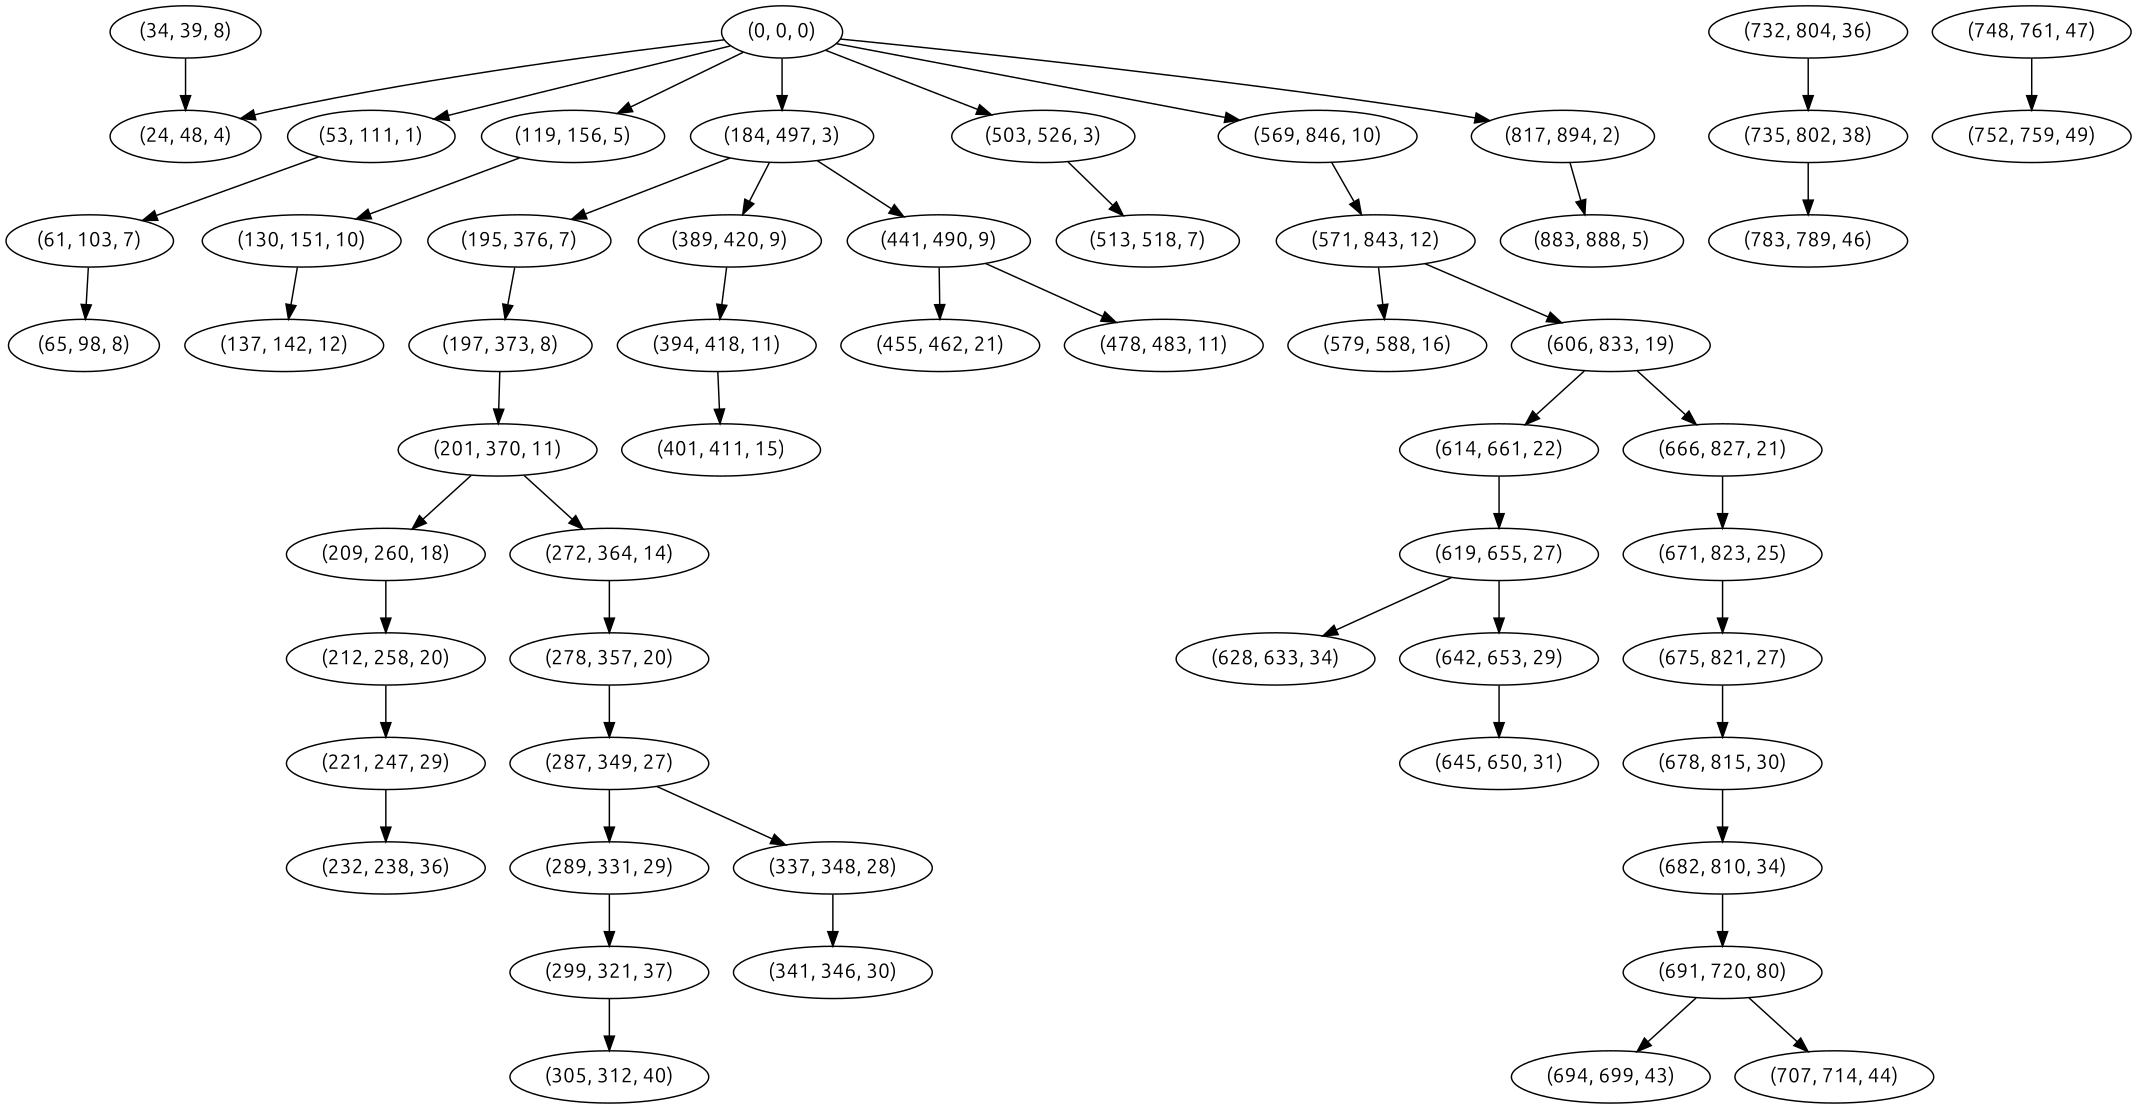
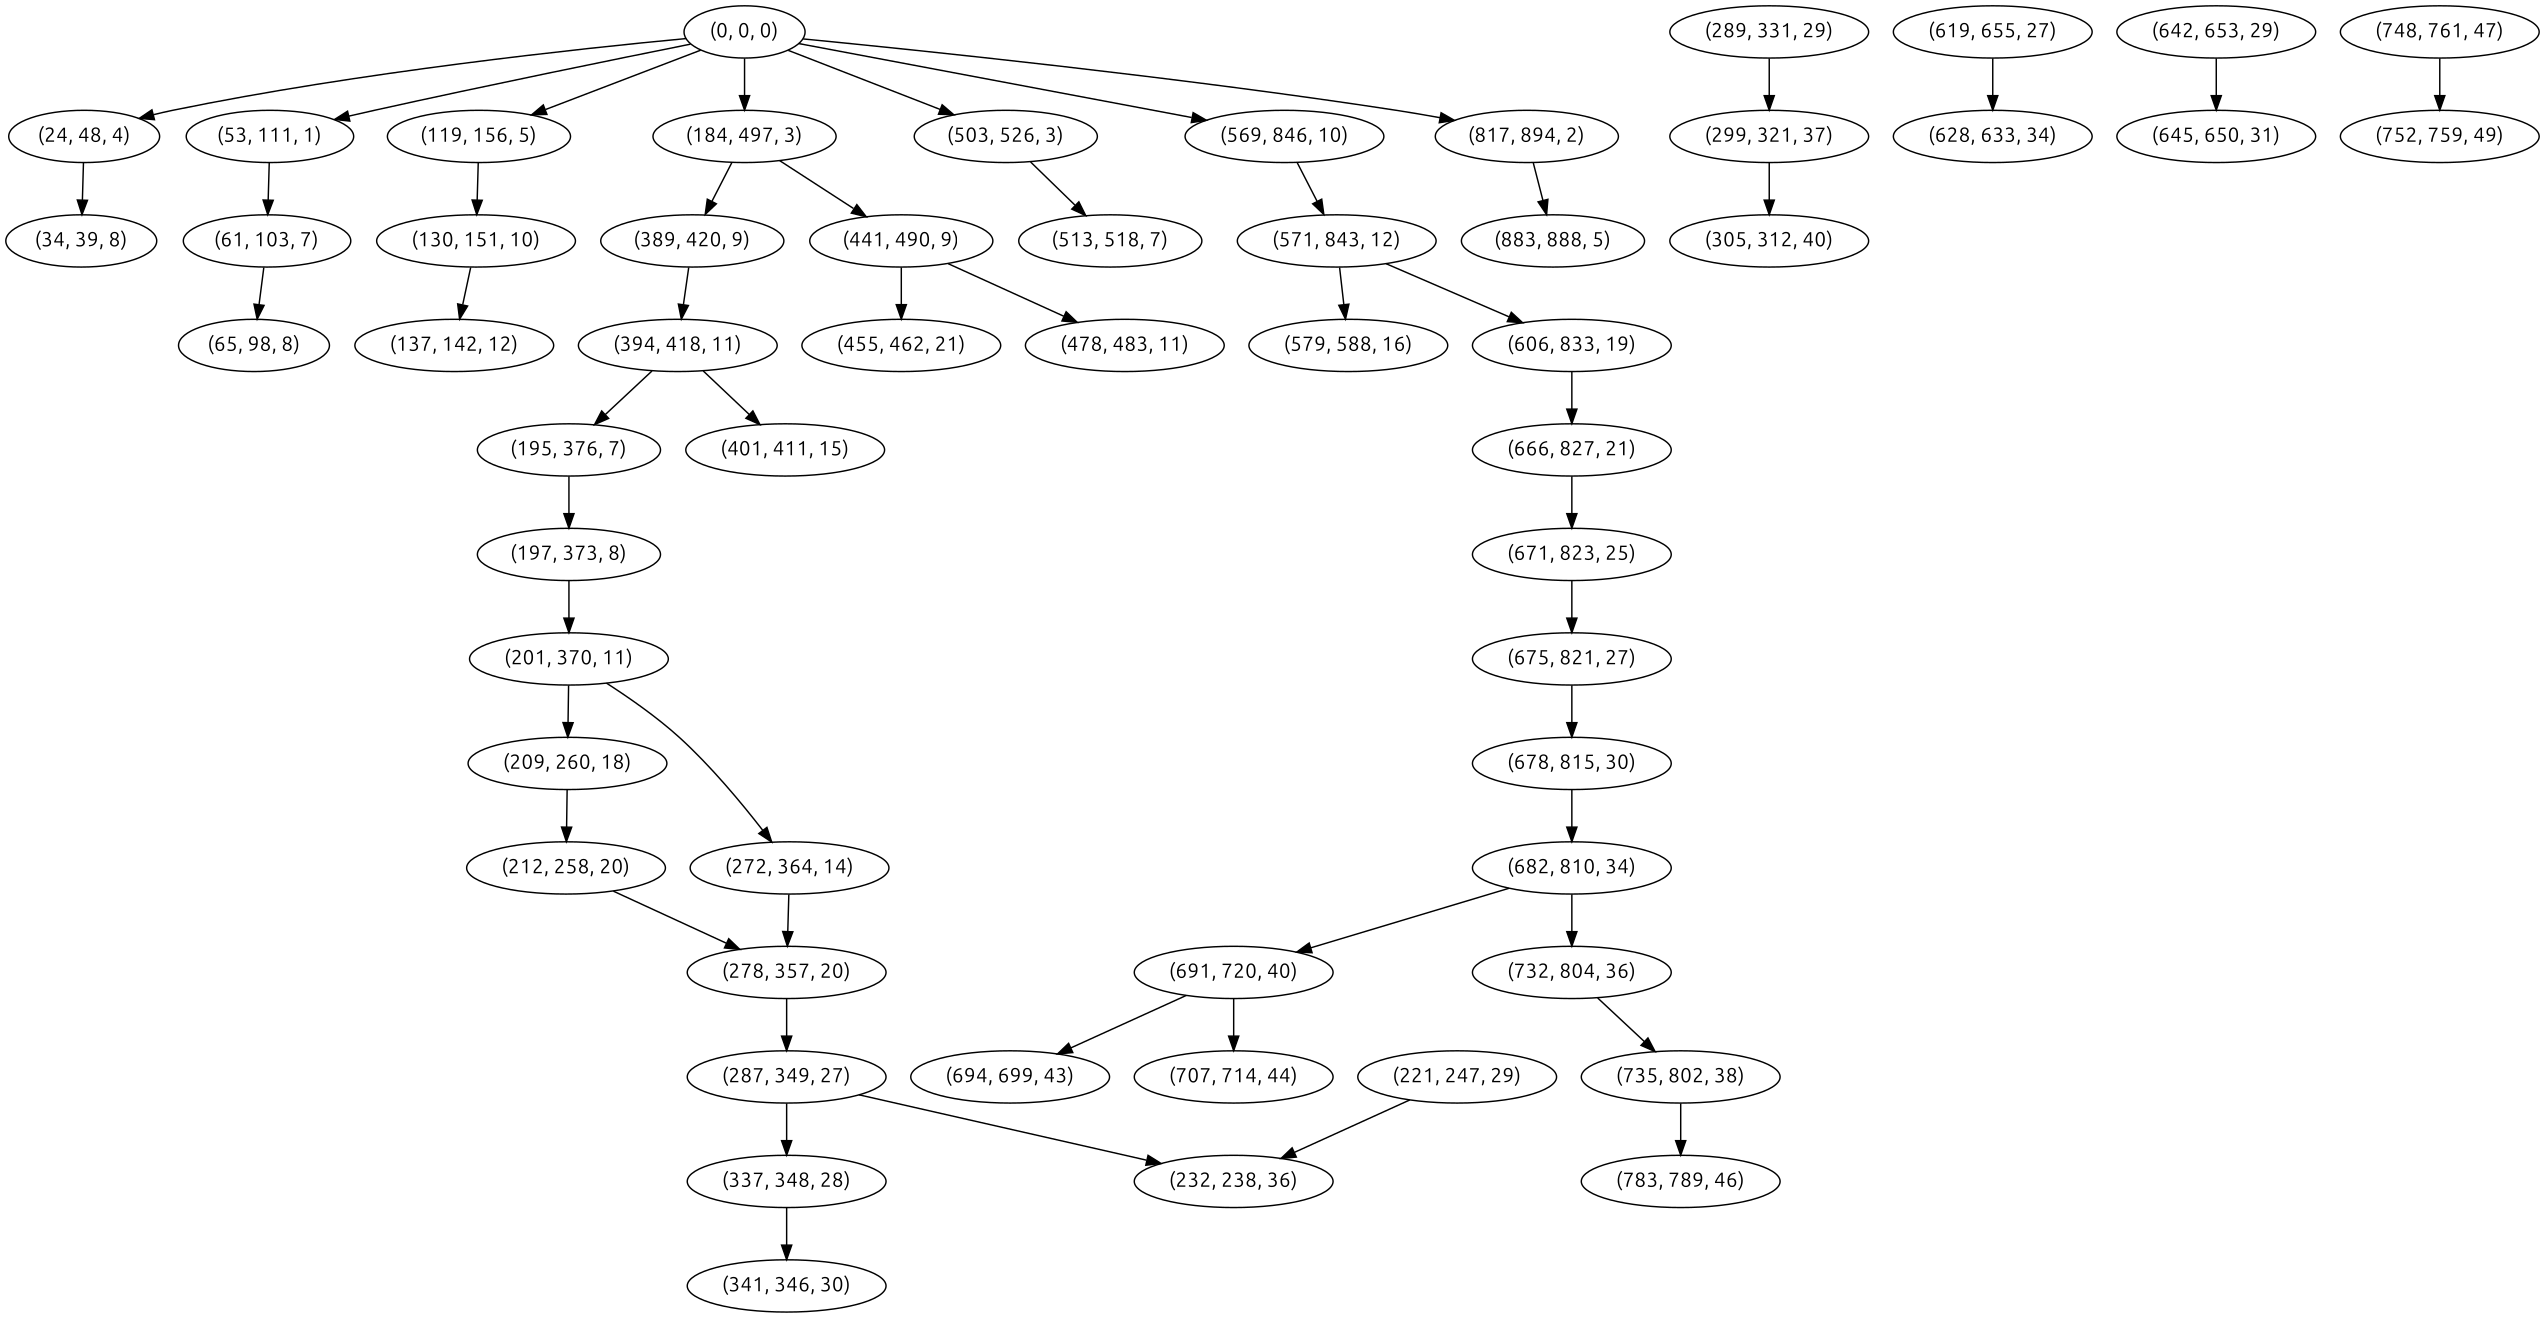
edge "(34, 39, 8)" -> "(24, 48, 4)": reversed
edge "(184, 497, 3)" -> "(195, 376, 7)": now "(394, 418, 11)" -> "(195, 376, 7)"
node "(614, 661, 22)": removed
edge "(619, 655, 27)" -> "(642, 653, 29)": removed
edge "(212, 258, 20)" -> "(221, 247, 29)": now "(212, 258, 20)" -> "(278, 357, 20)"
edge "(287, 349, 27)" -> "(289, 331, 29)": now "(287, 349, 27)" -> "(232, 238, 36)"
edge "(682, 810, 34)" -> "(732, 804, 36)": added
node "(691, 720, 80)": label "(691, 720, 80)" -> "(691, 720, 40)"
